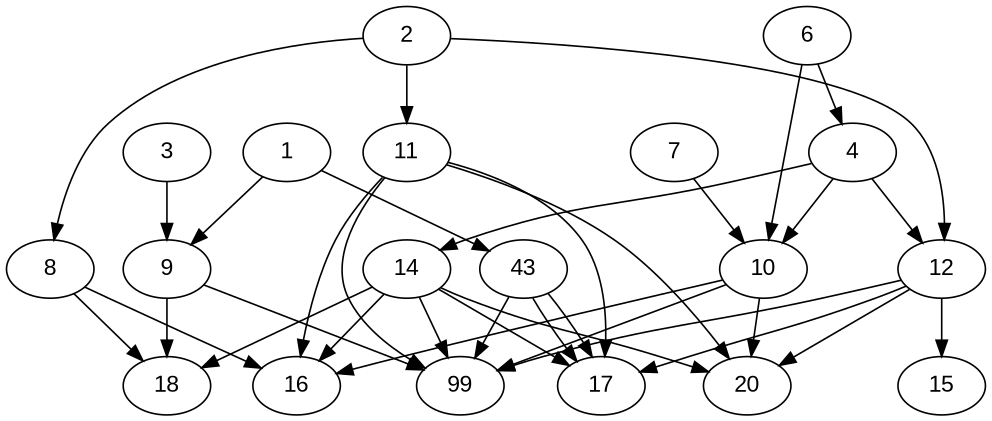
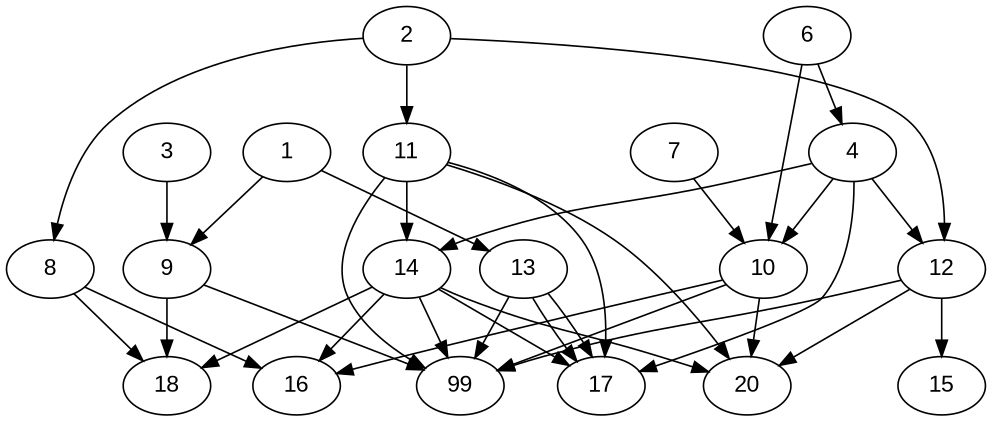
edge "11" -> "16": now "11" -> "14"
node "43": label "43" -> "13"
edge "12" -> "17": now "4" -> "17"
